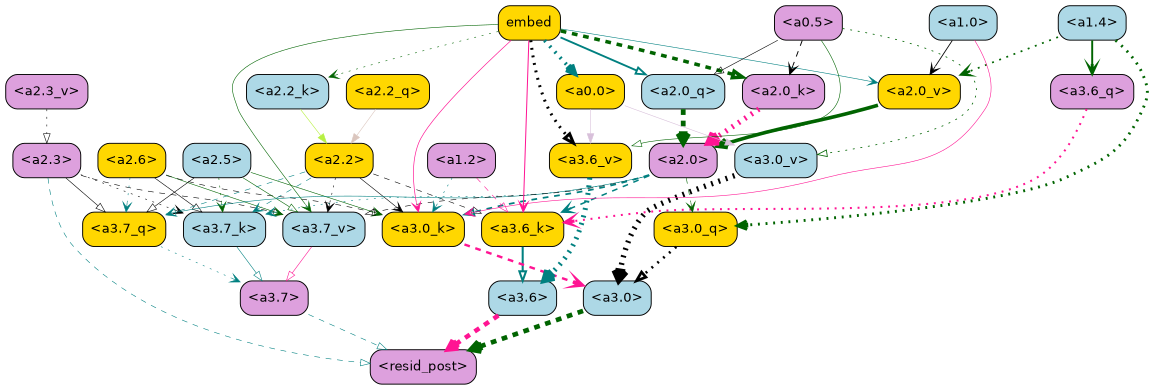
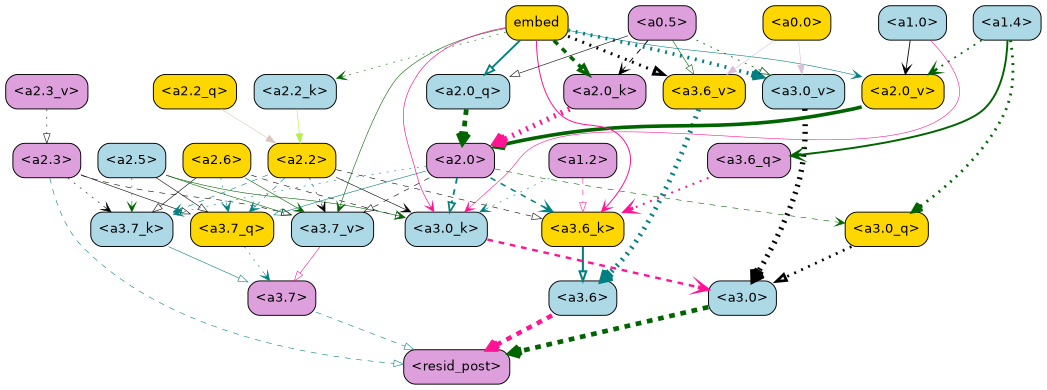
edge "embed" -> "<a0.0>": now "embed" -> "<a3.0_v>"
node "<a3.0_k>": fillcolor gold -> lightblue
